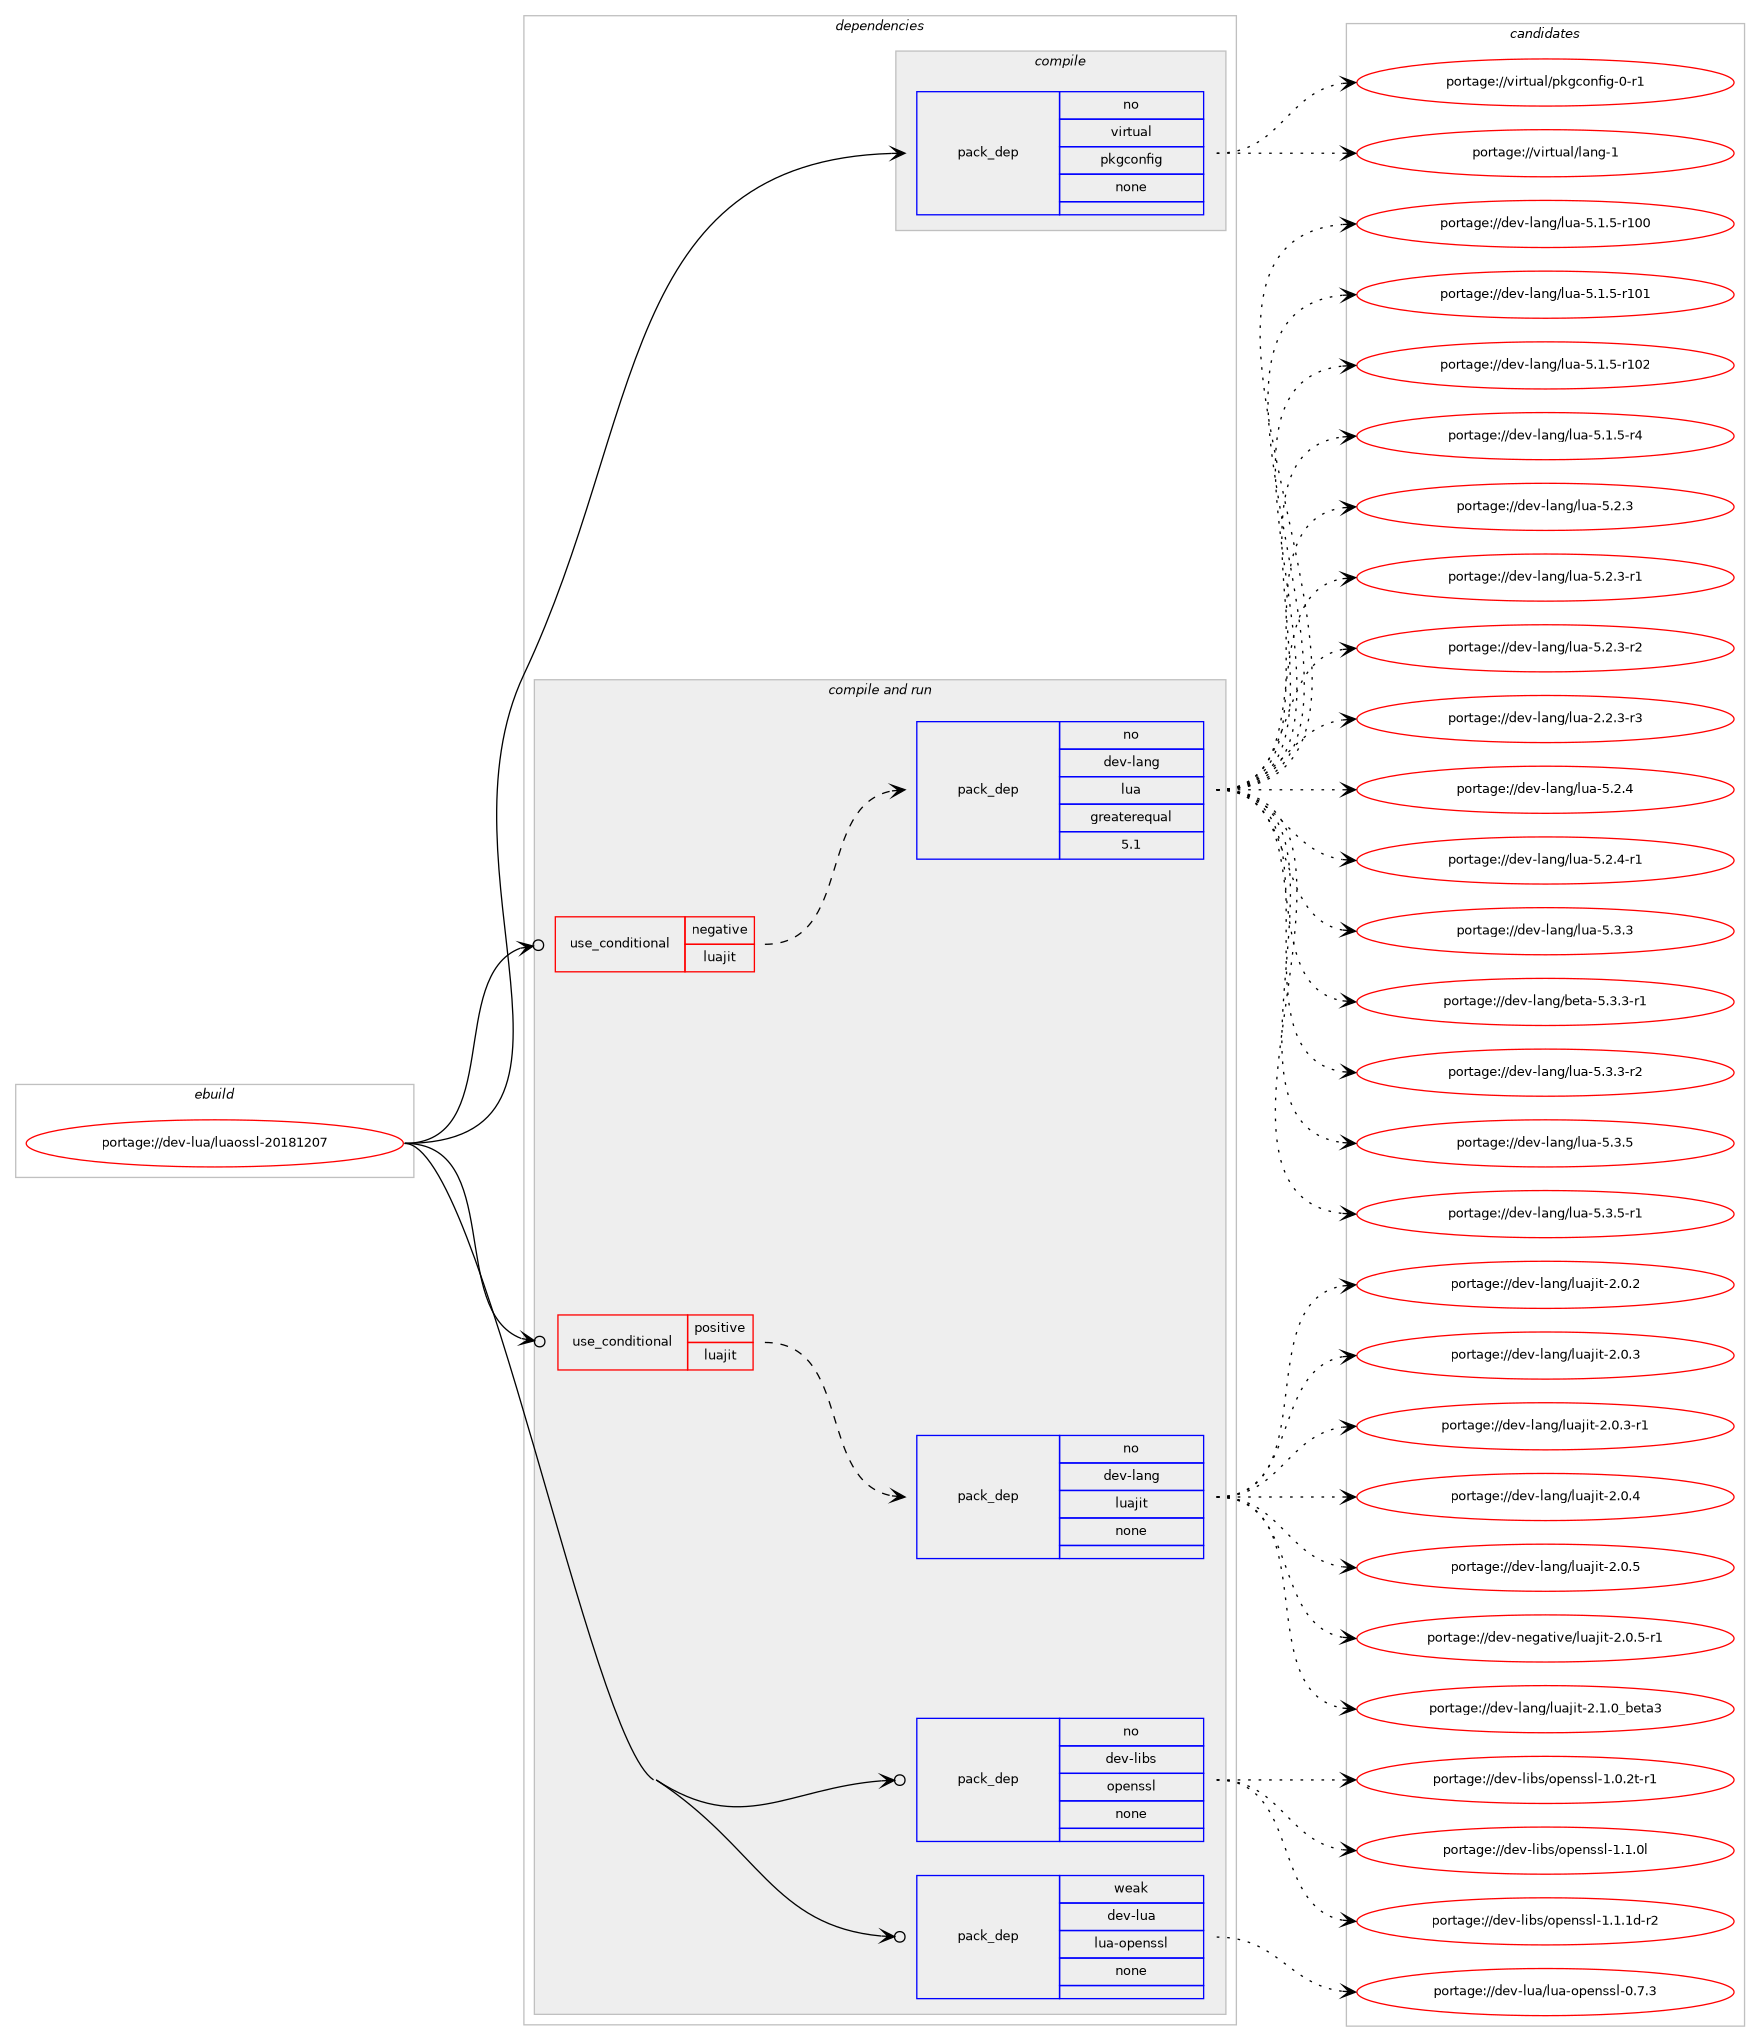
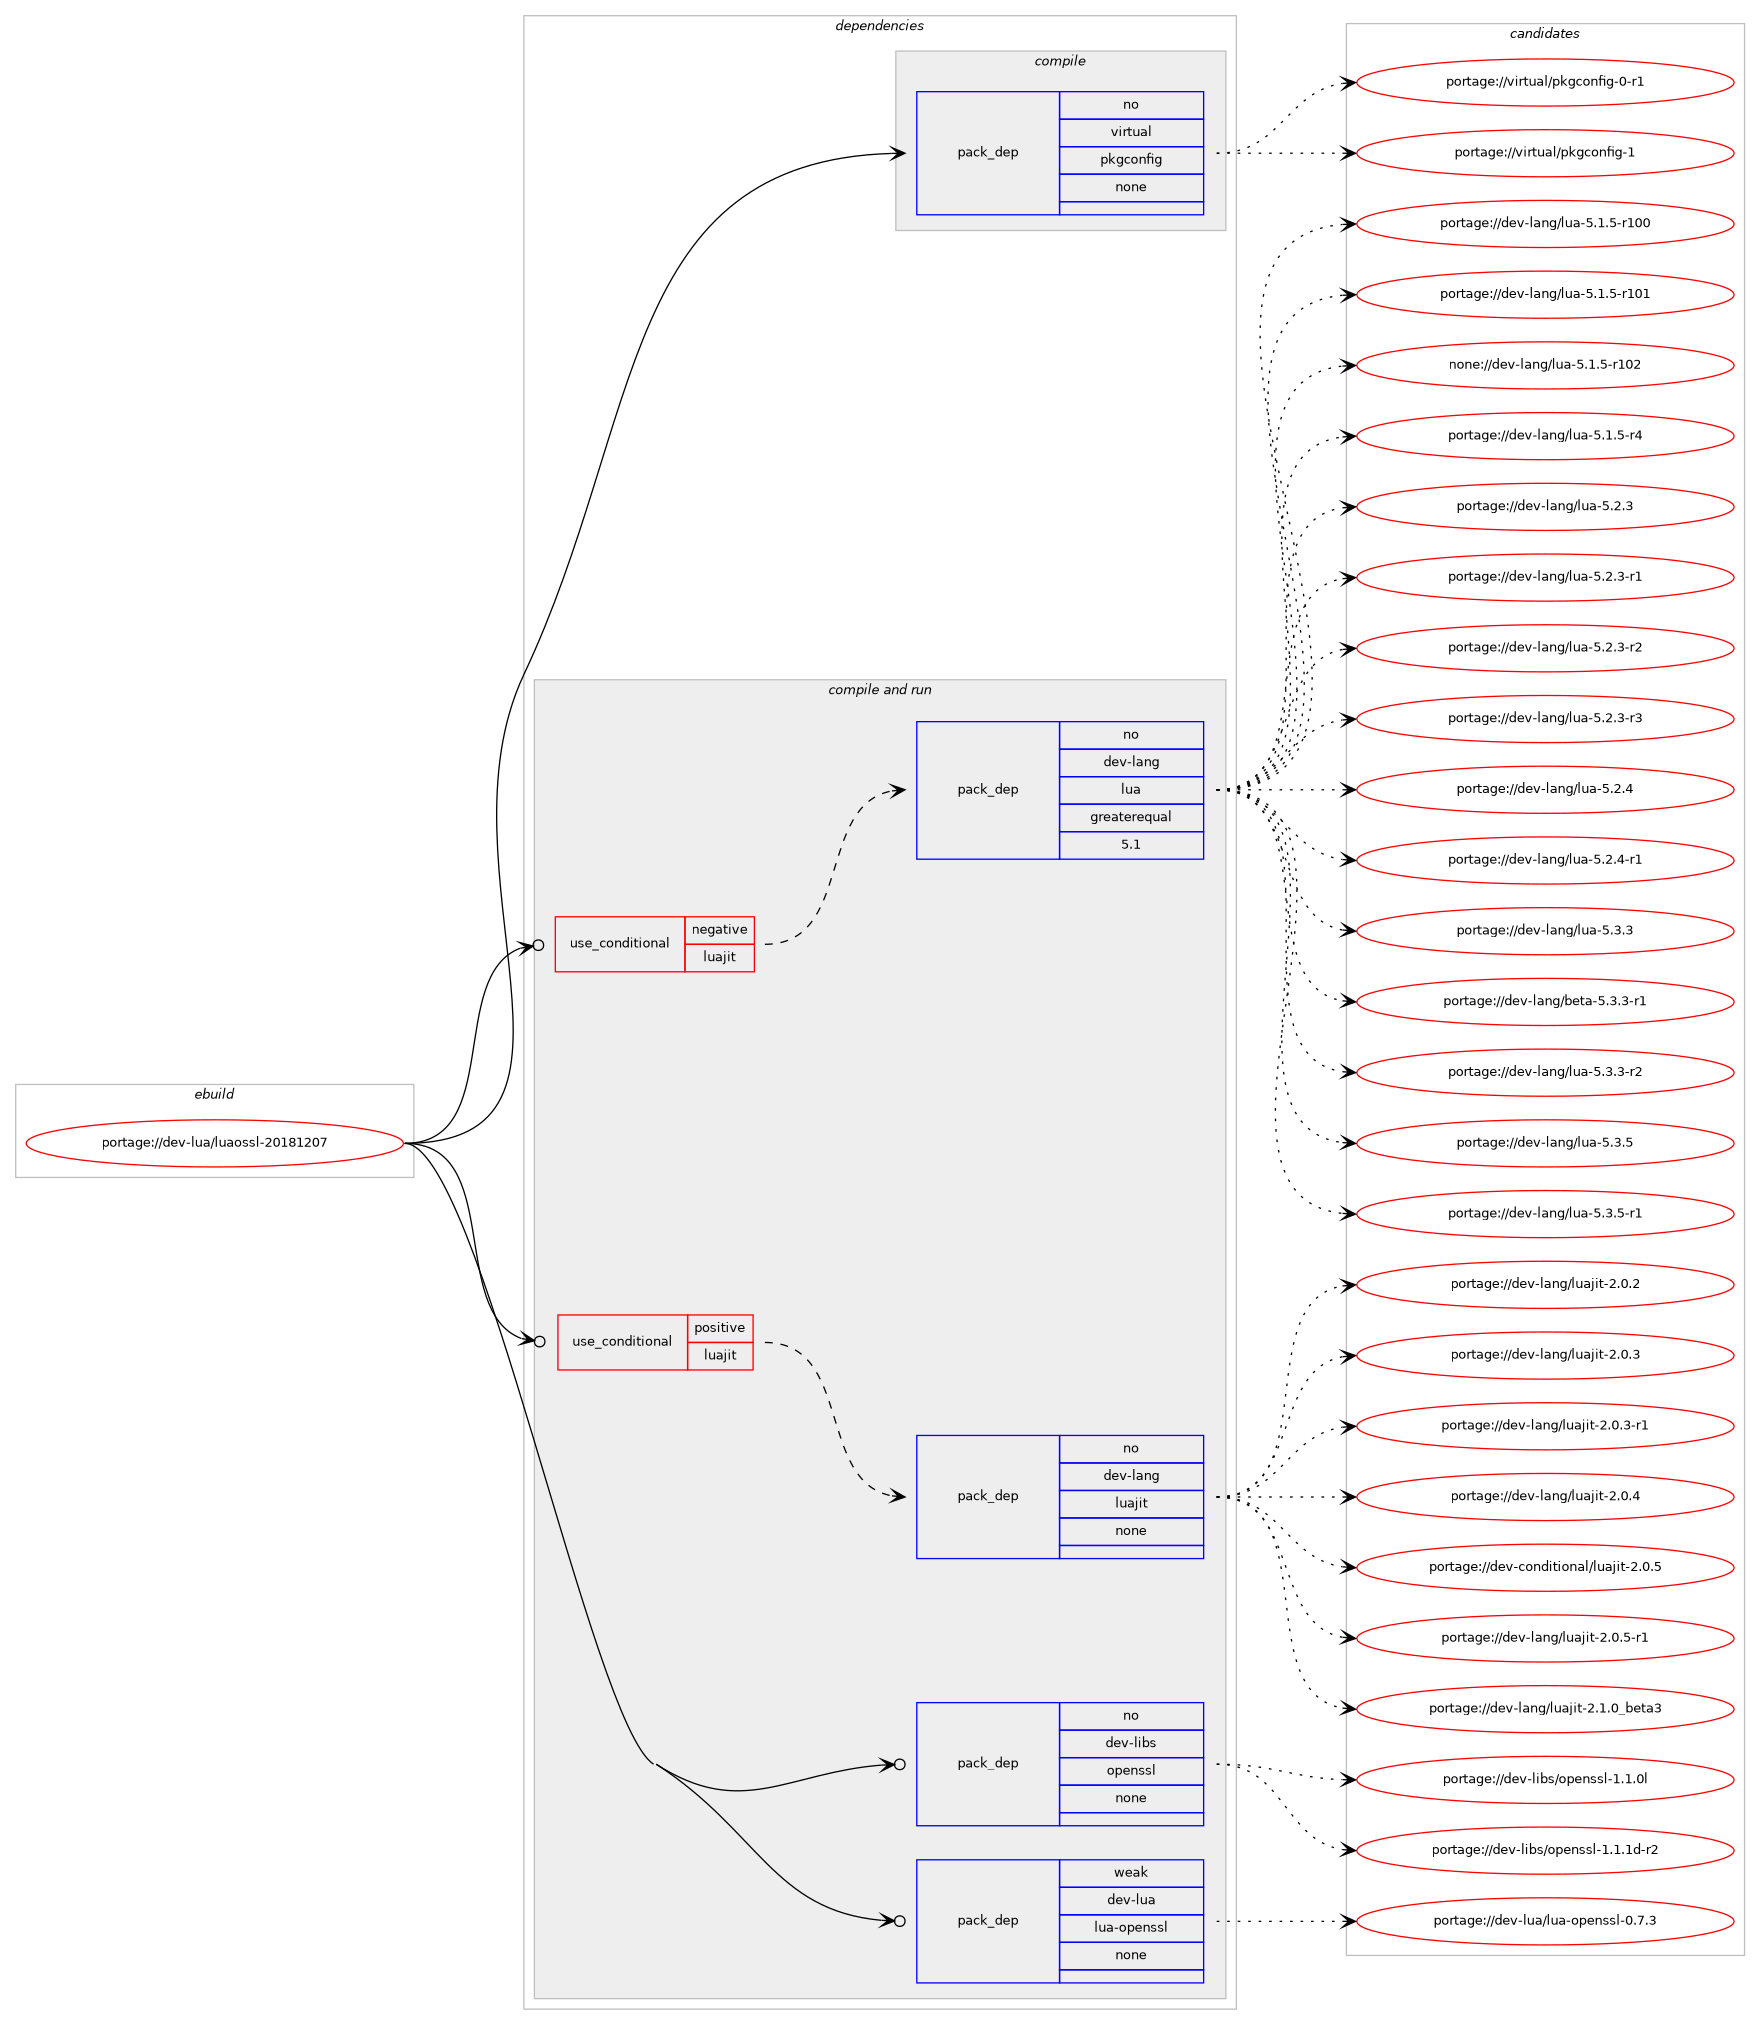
node "portage://virtual/lang-1": label "portage://virtual/lang-1" -> "portage://virtual/pkgconfig-1"
node "portage://dev-lang/lua-5.1.5-r102": label "portage://dev-lang/lua-5.1.5-r102" -> "none://dev-lang/lua-5.1.5-r102"
node "portage://dev-lang/lua-2.2.3-r3": label "portage://dev-lang/lua-2.2.3-r3" -> "portage://dev-lang/lua-5.2.3-r3"
node "portage://dev-lang/luajit-2.0.5": label "portage://dev-lang/luajit-2.0.5" -> "portage://dev-conditional/luajit-2.0.5"
node "portage://dev-negative/luajit-2.0.5-r1": label "portage://dev-negative/luajit-2.0.5-r1" -> "portage://dev-lang/luajit-2.0.5-r1"
node "portage://dev-libs/openssl-1.0.2t-r1": removed
